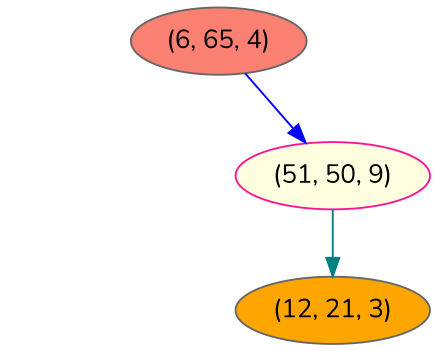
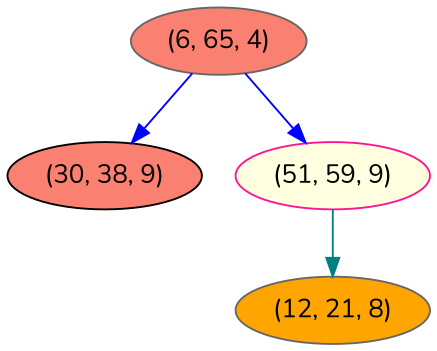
node "(30, 38, 9)": added
node "(51, 50, 9)": label "(51, 50, 9)" -> "(51, 59, 9)"
node "(12, 21, 3)": label "(12, 21, 3)" -> "(12, 21, 8)"
